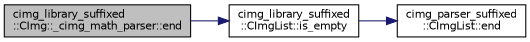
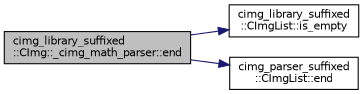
edge "cimg_library_suffixed ::CImgList::is_empty" -> "cimg_parser_suffixed ::CImgList::end": now "cimg_library_suffixed ::CImg::_cimg_math_parser::end" -> "cimg_parser_suffixed ::CImgList::end"
